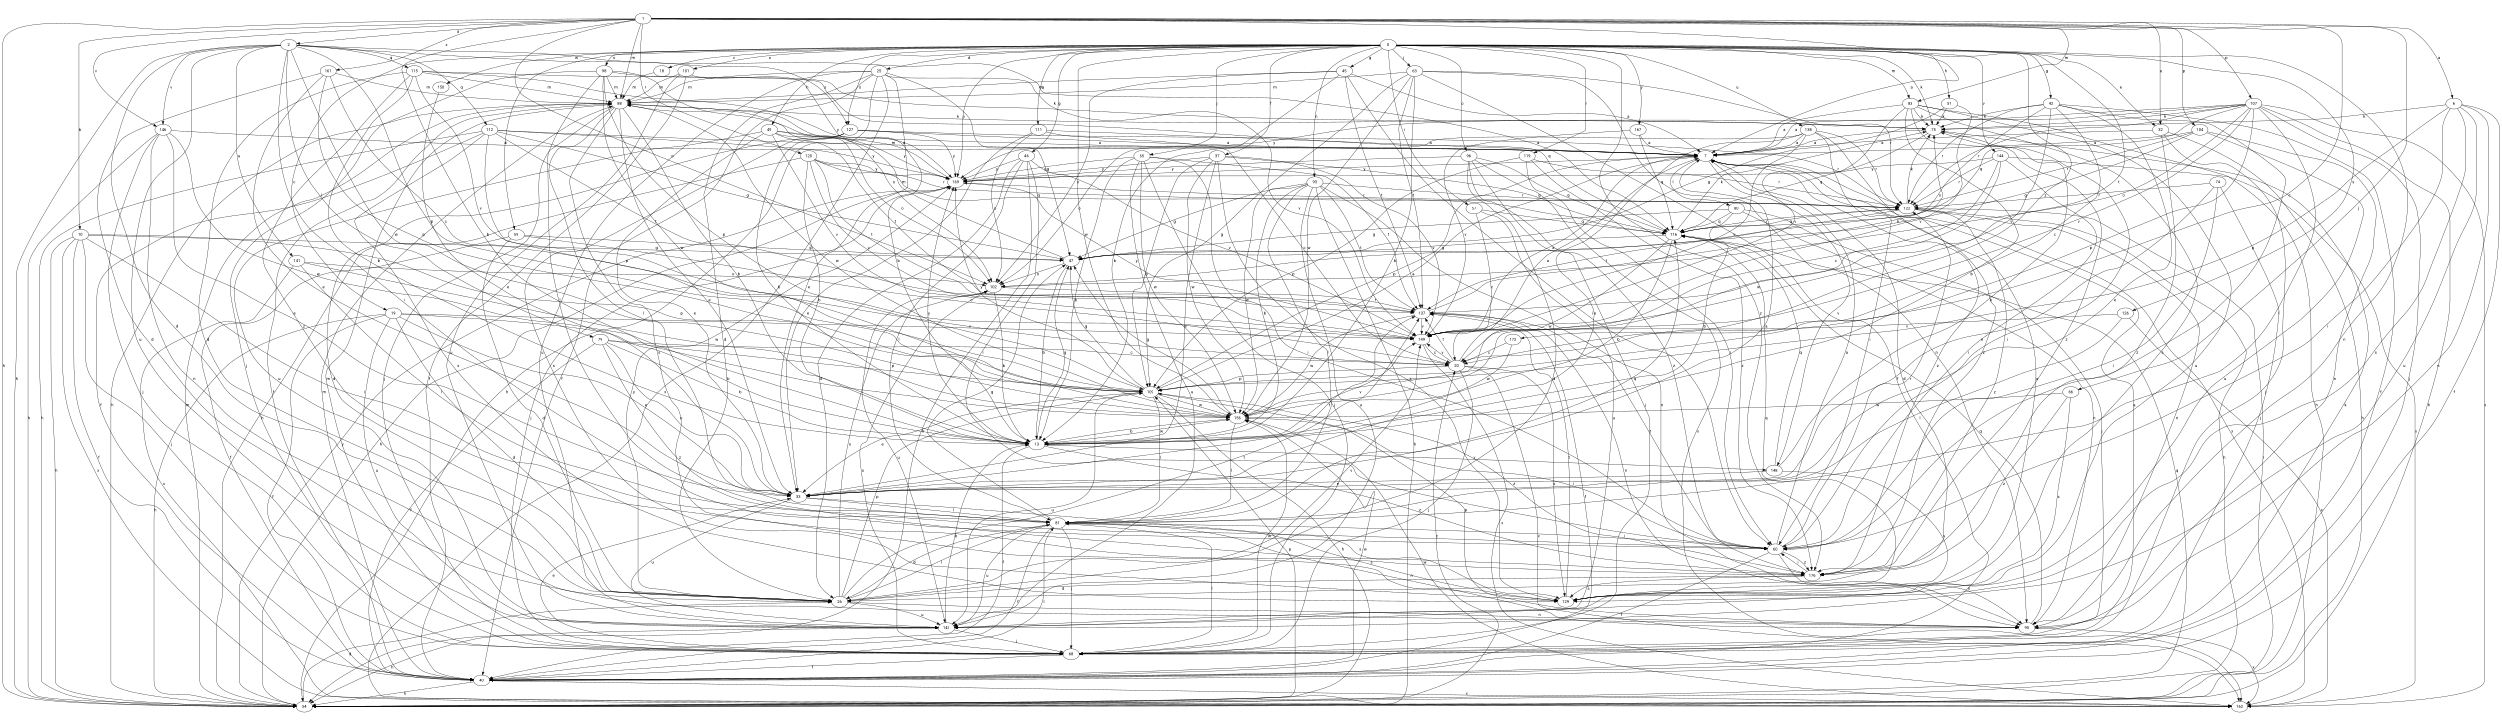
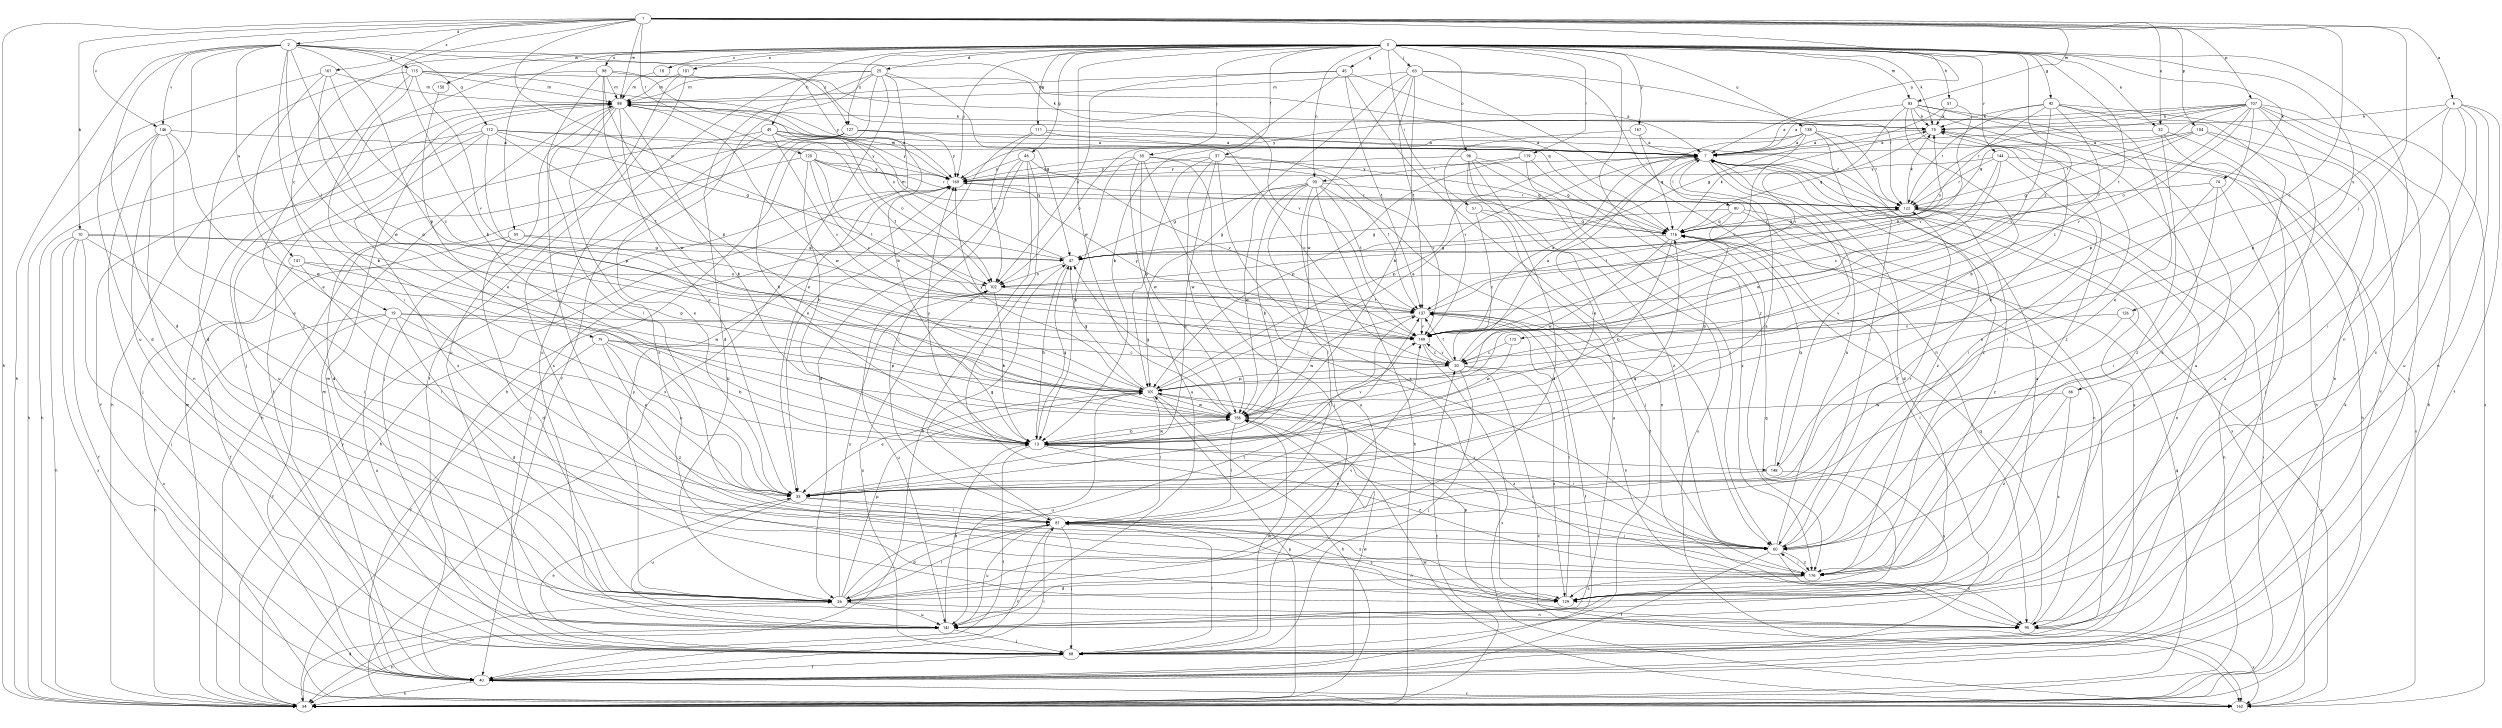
edge "0" -> "74": added, label "k"
edge "119" -> "122": now "119" -> "93"
edge "13" -> "60": added, label "i"
